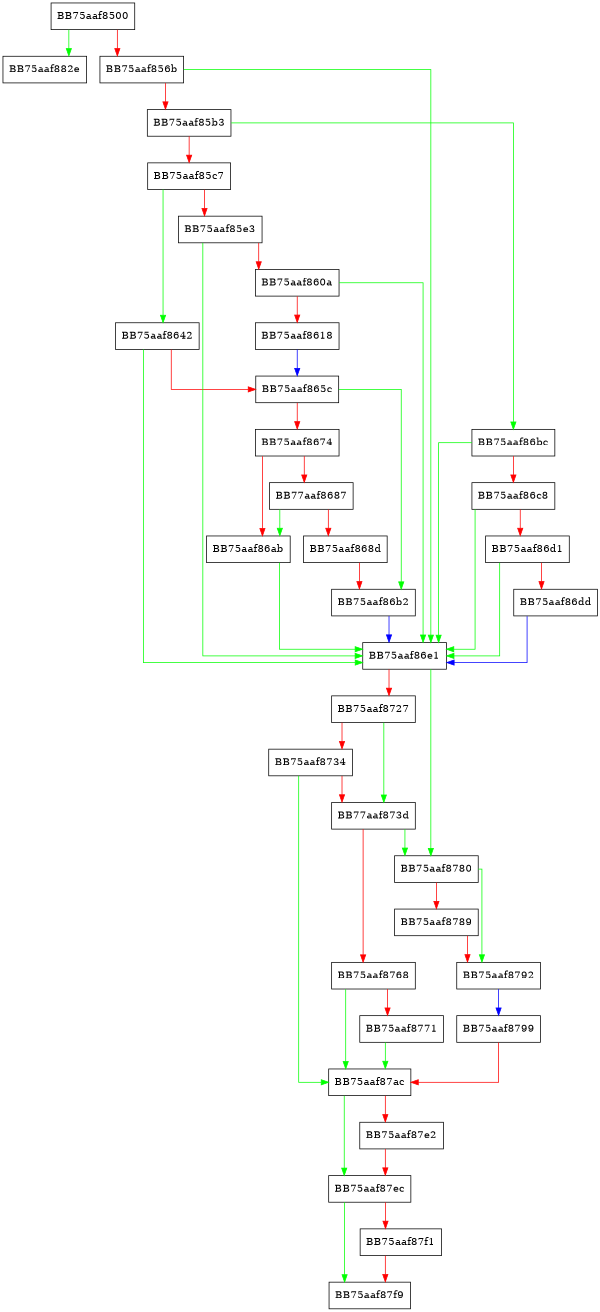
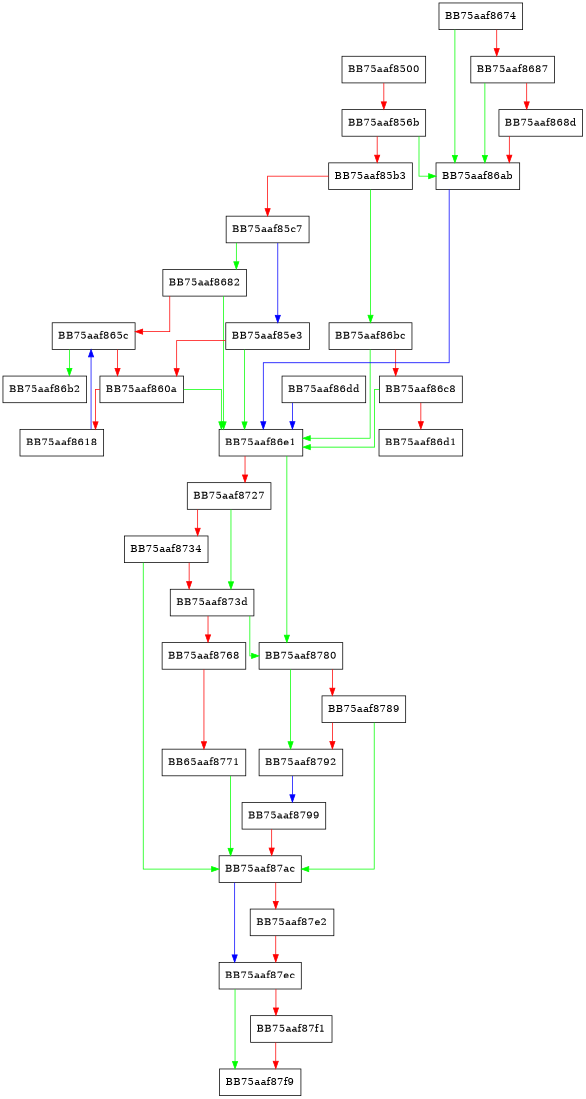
node "BB75aaf882e": removed
edge "BB75aaf85c7" -> "BB75aaf85e3": color red -> blue
edge "BB75aaf856b" -> "BB75aaf86e1": now "BB75aaf856b" -> "BB75aaf86ab"
node "BB75aaf8642": label "BB75aaf8642" -> "BB75aaf8682"
edge "BB75aaf865c" -> "BB75aaf8674": now "BB75aaf865c" -> "BB75aaf860a"
edge "BB75aaf8674" -> "BB75aaf86ab": color red -> green
node "BB77aaf8687": label "BB77aaf8687" -> "BB75aaf8687"
edge "BB75aaf868d" -> "BB75aaf86b2": now "BB75aaf868d" -> "BB75aaf86ab"
edge "BB75aaf86d1" -> "BB75aaf86dd": removed
edge "BB75aaf86b2" -> "BB75aaf86e1": removed
edge "BB75aaf86d1" -> "BB75aaf86e1": removed
edge "BB75aaf86ab" -> "BB75aaf86e1": color green -> blue
node "BB77aaf873d": label "BB77aaf873d" -> "BB75aaf873d"
edge "BB75aaf8768" -> "BB75aaf87ac": now "BB75aaf8789" -> "BB75aaf87ac"
node "BB75aaf8771": label "BB75aaf8771" -> "BB65aaf8771"
edge "BB75aaf87ac" -> "BB75aaf87ec": color green -> blue
